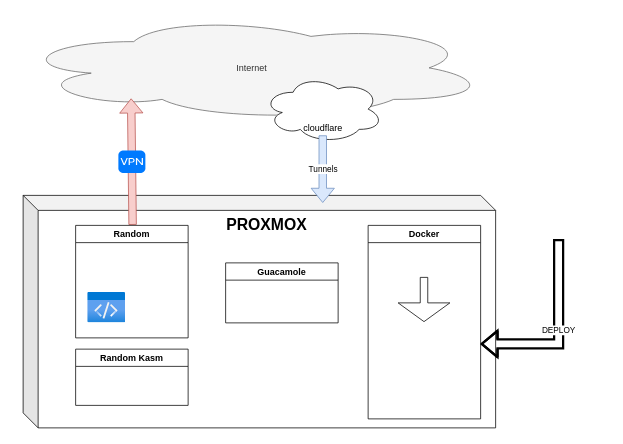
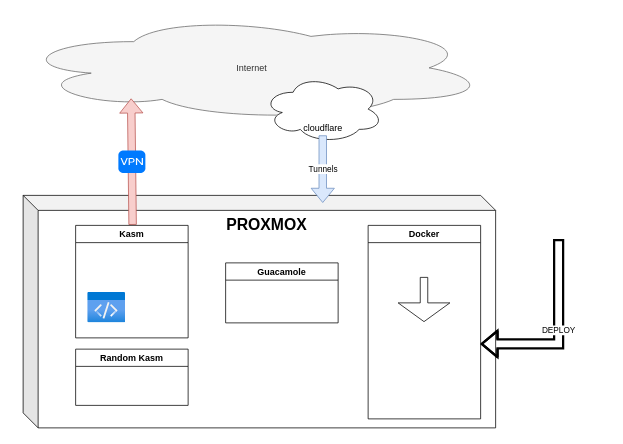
node "Random": label "Random" -> "Kasm"
